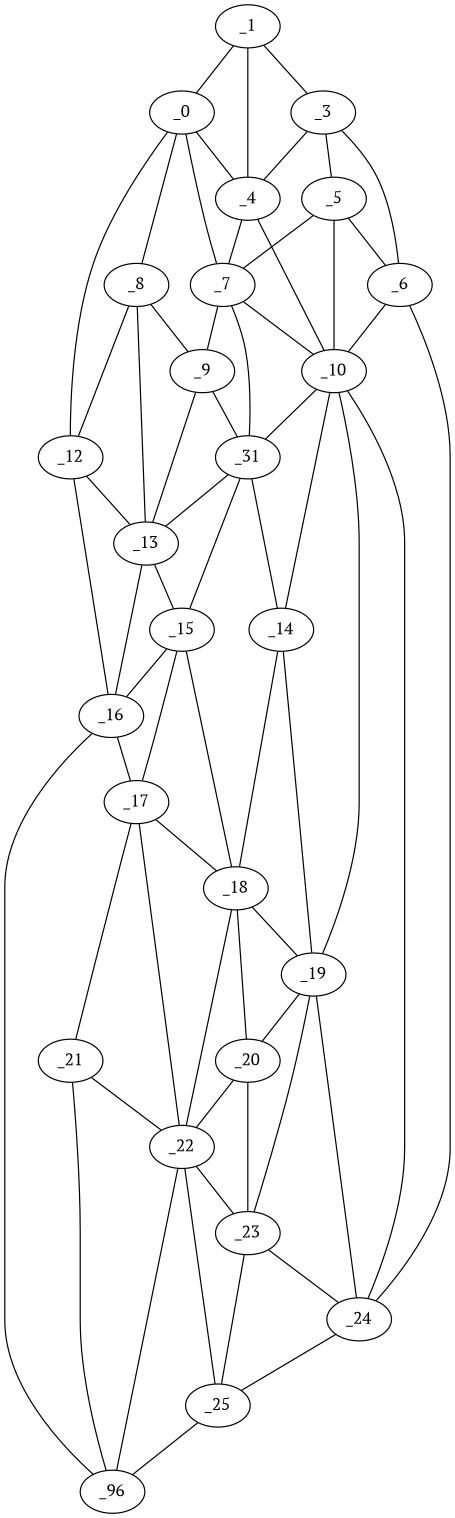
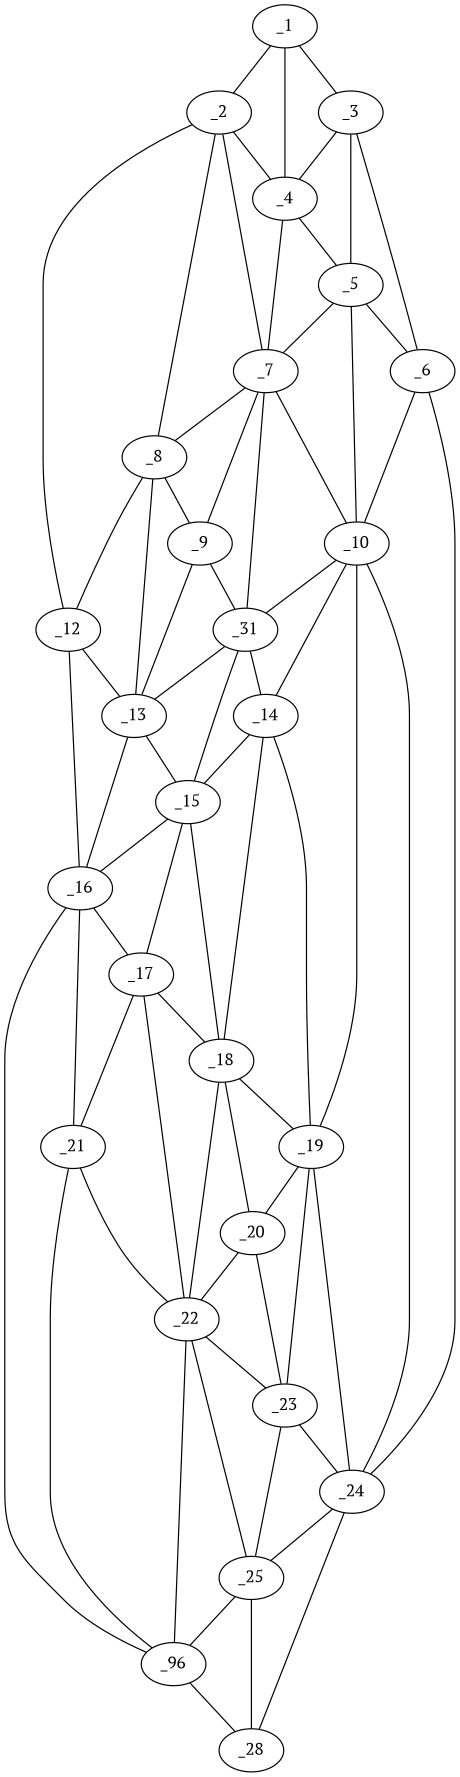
node "_0": label "_0" -> "_2"
edge "_4" -- "_10": now "_4" -- "_5"
edge "_7" -- "_8": added
edge "_14" -- "_15": added
edge "_16" -- "_21": added
node "_28": added
